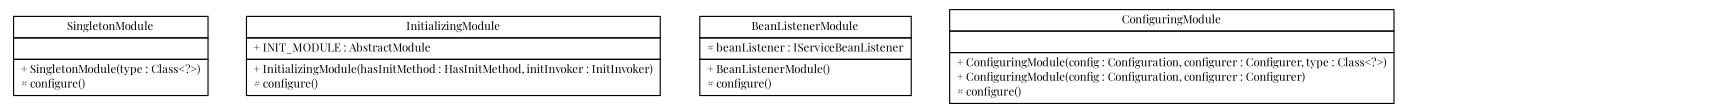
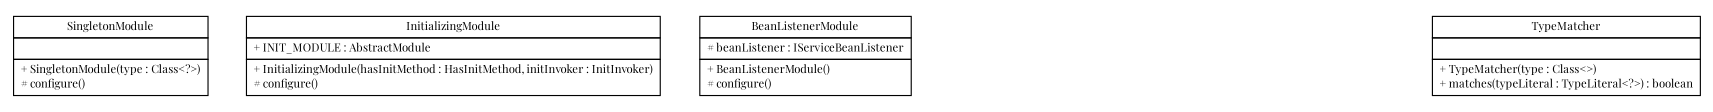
node "ConfiguringModule": removed
node "TypeMatcher": added
